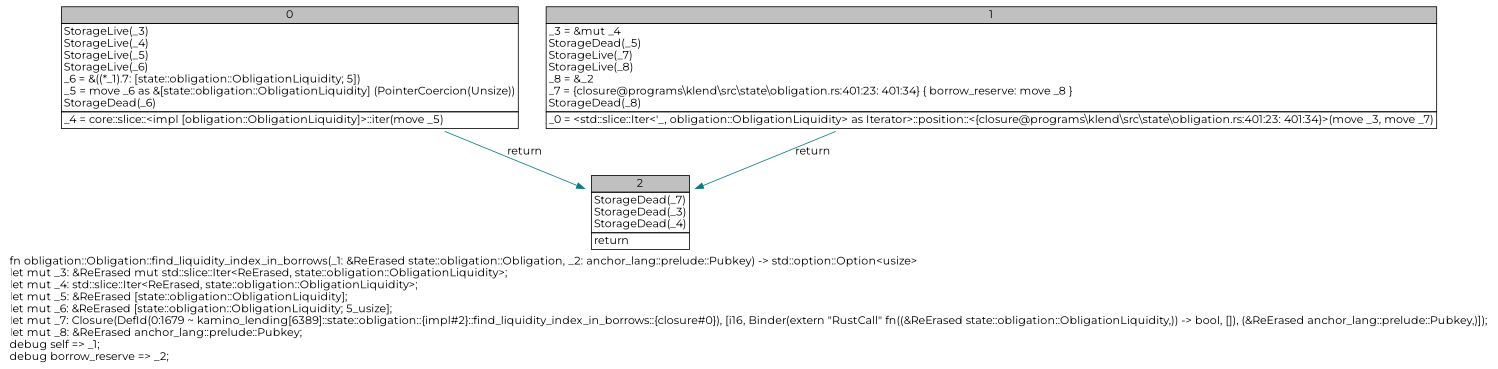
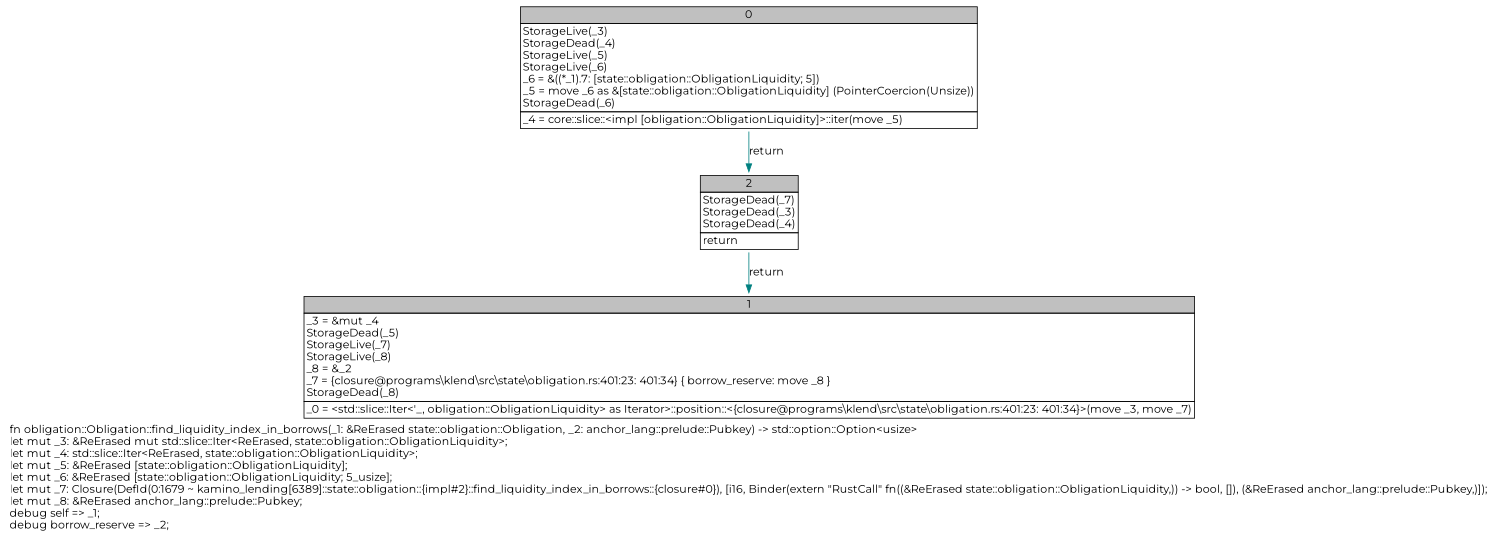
node "0": text "StorageLive(_4)" -> "StorageDead(_4)"
edge "1" -> "2": reversed
